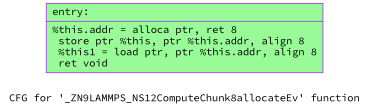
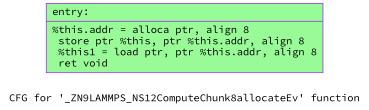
node "entry:": text "%this.addr = alloca ptr, ret 8" -> "%this.addr = alloca ptr, align 8"
